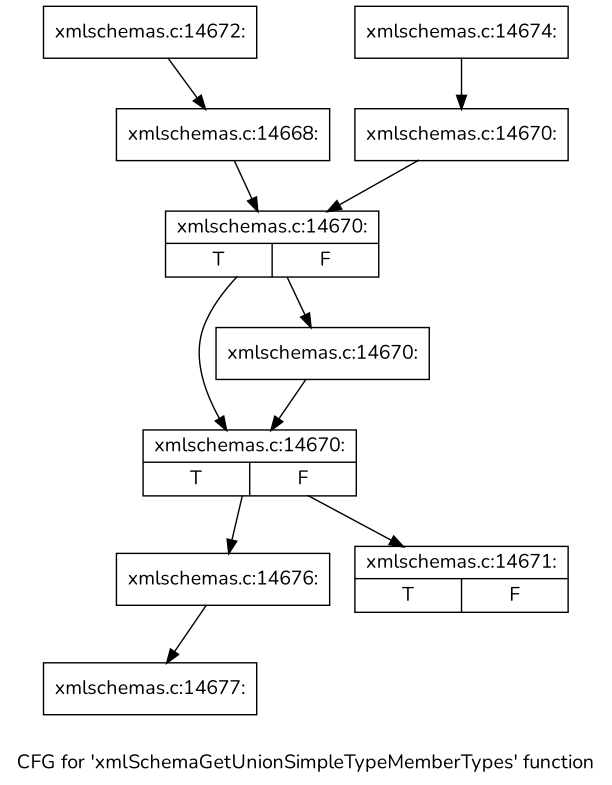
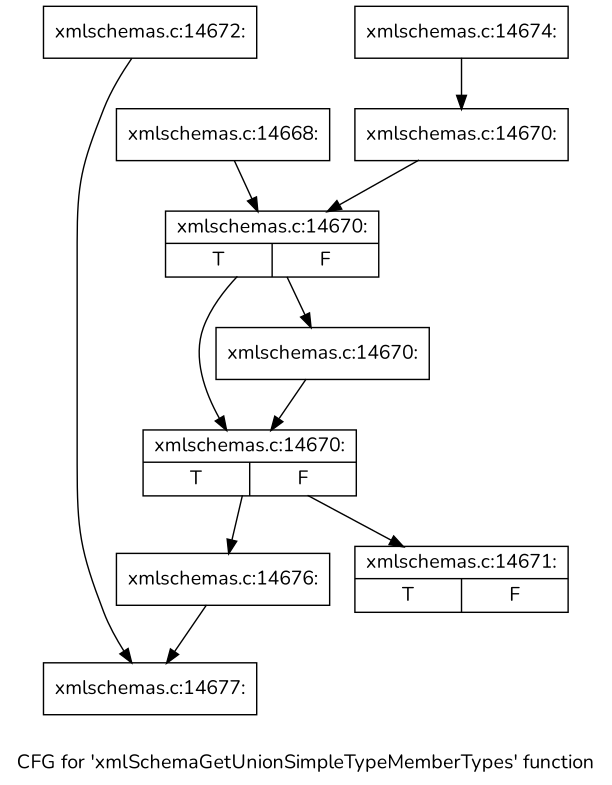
edge "xmlschemas.c:14672:" -> "xmlschemas.c:14668:": now "xmlschemas.c:14672:" -> "xmlschemas.c:14677:"
